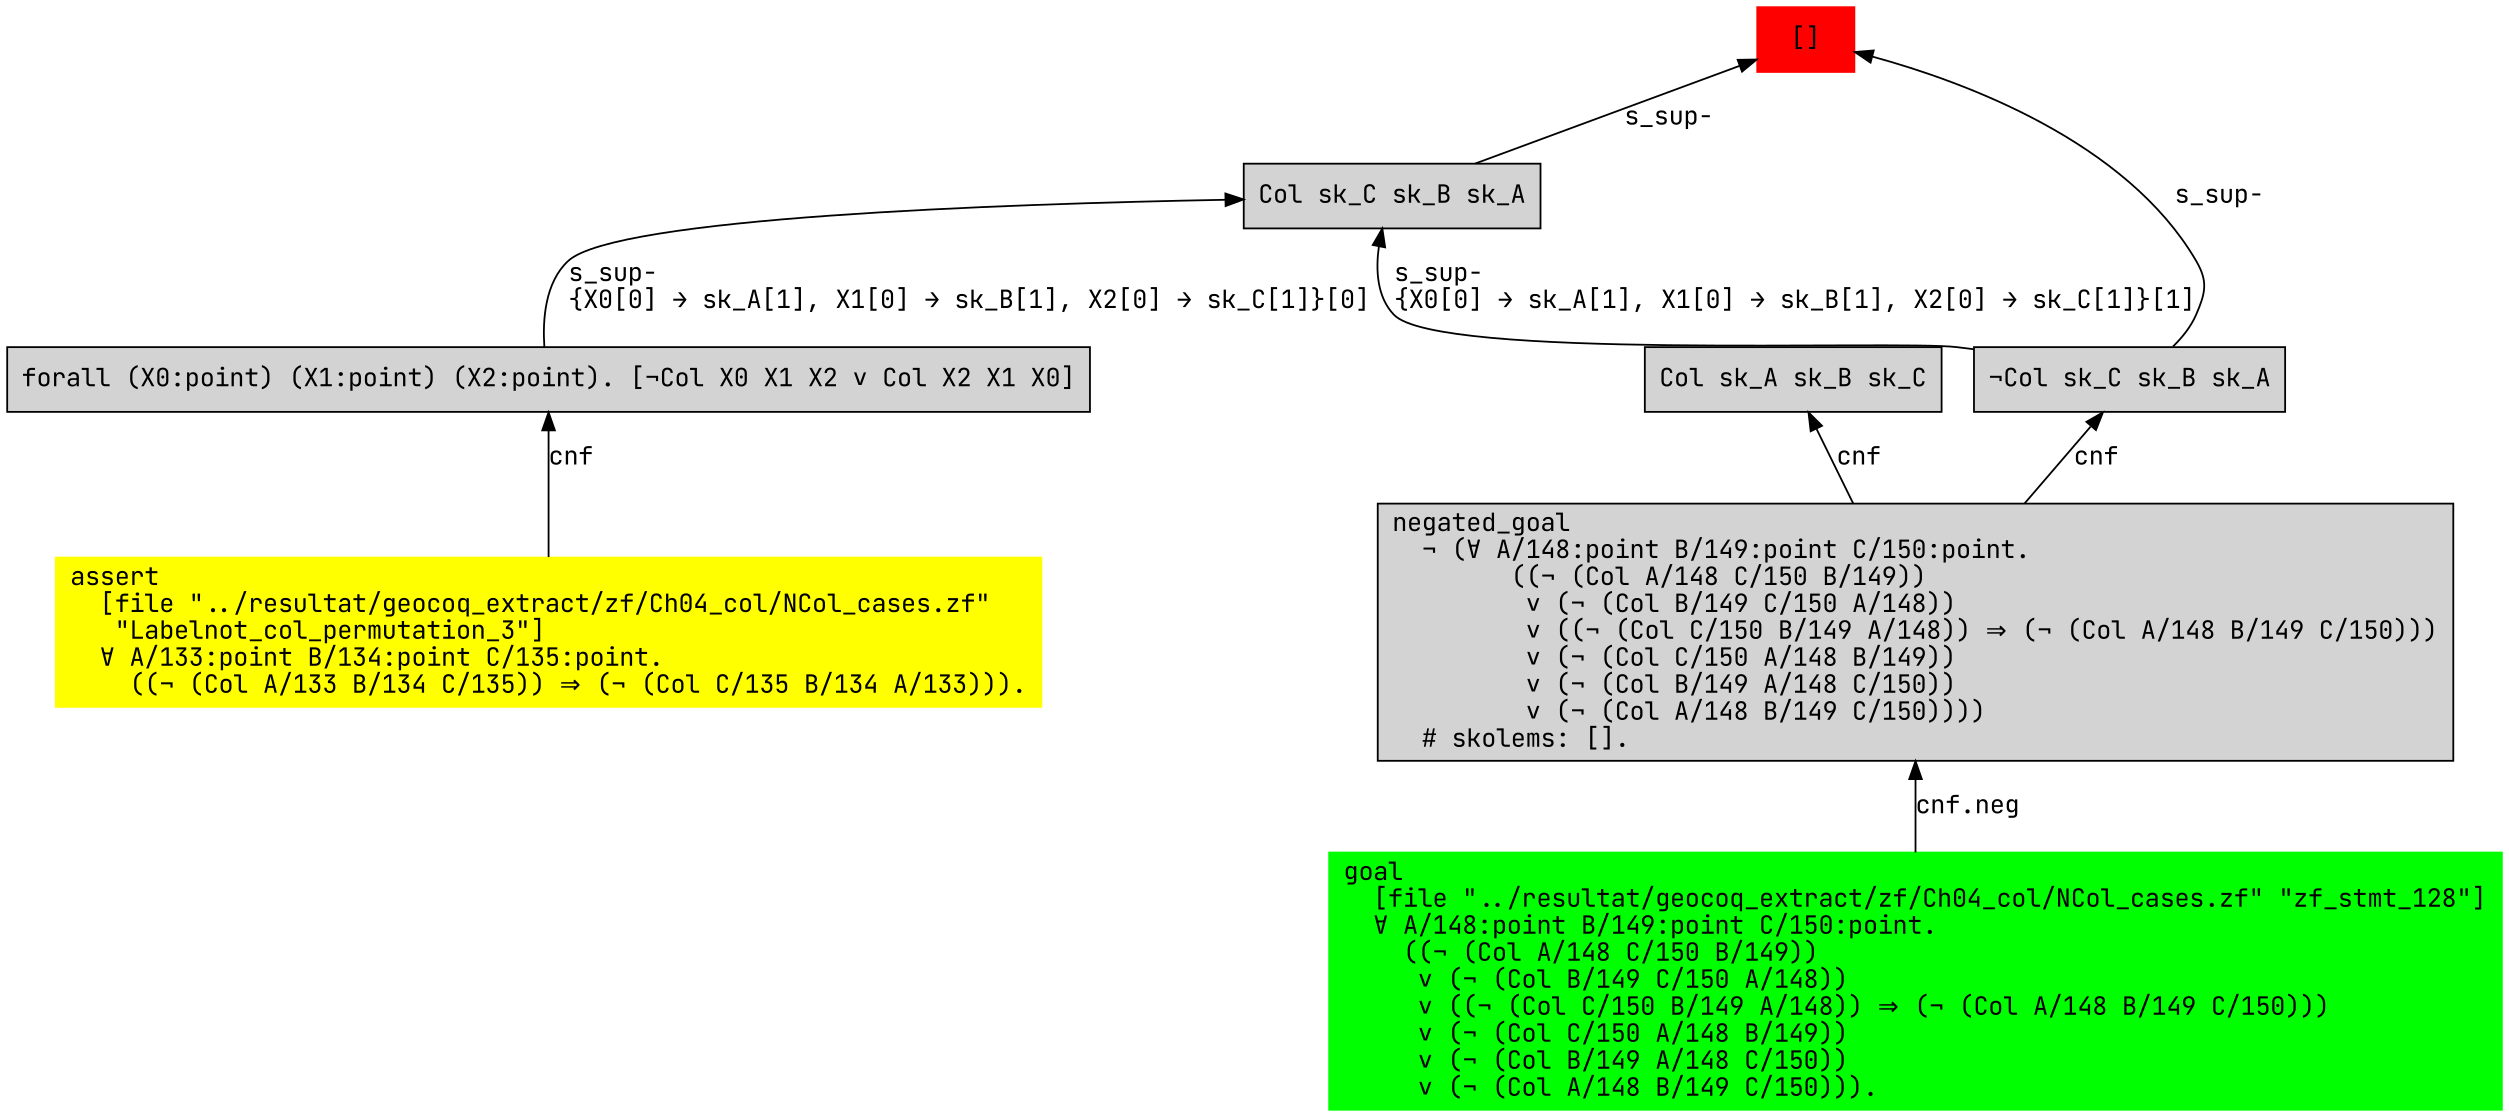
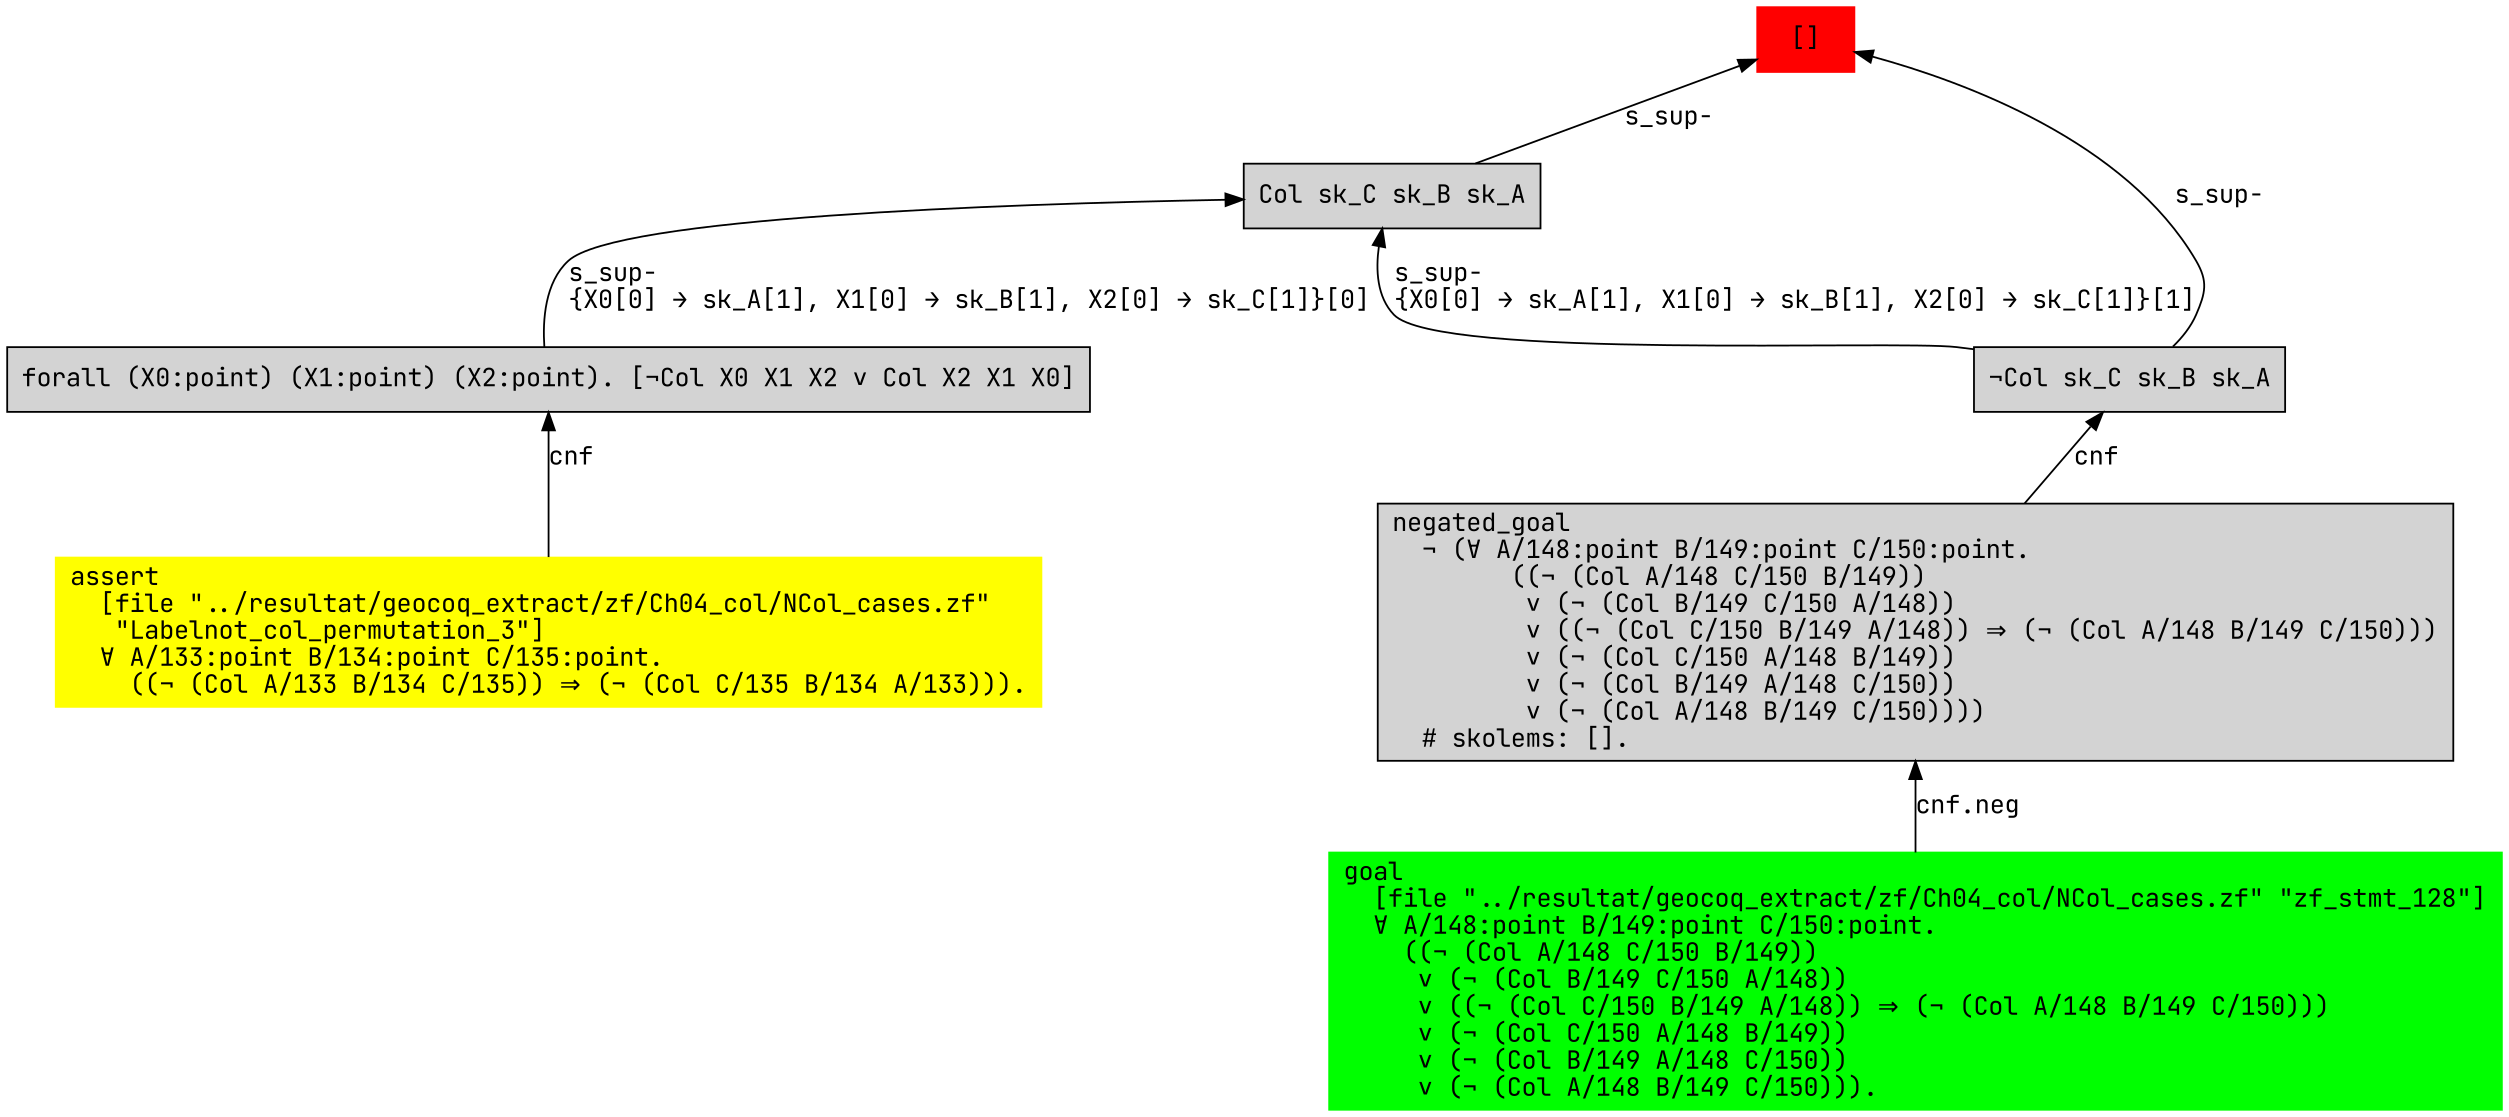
node "Col sk_A sk_B sk_C": removed
